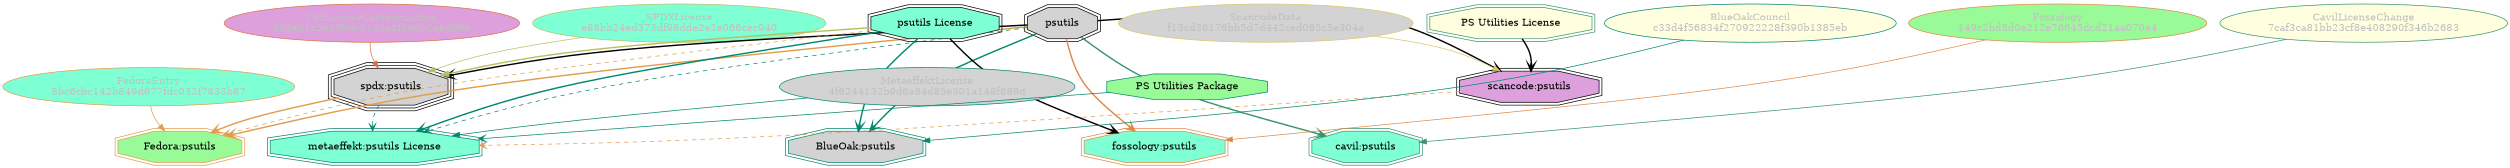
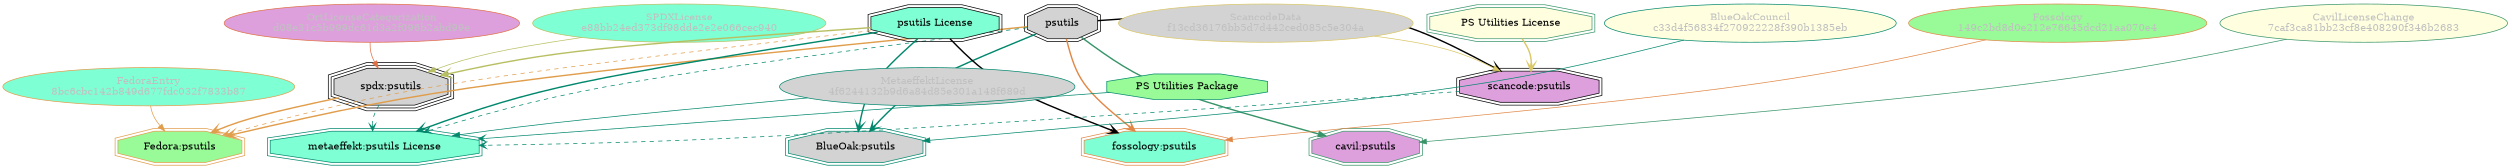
edge "psutils" -> "spdx:psutils": removed
edge "psutils License" -> "spdx:psutils": arrowhead normal -> vee
edge "PS Utilities License" -> "scancode:psutils": color black -> #dac767
edge "psutils" -> "cavil:psutils": arrowhead vee -> normal
edge "scancode:psutils" -> "metaeffekt:psutils License": color #e09d4b -> #00876c
node "cavil:psutils": fillcolor aquamarine -> plum
